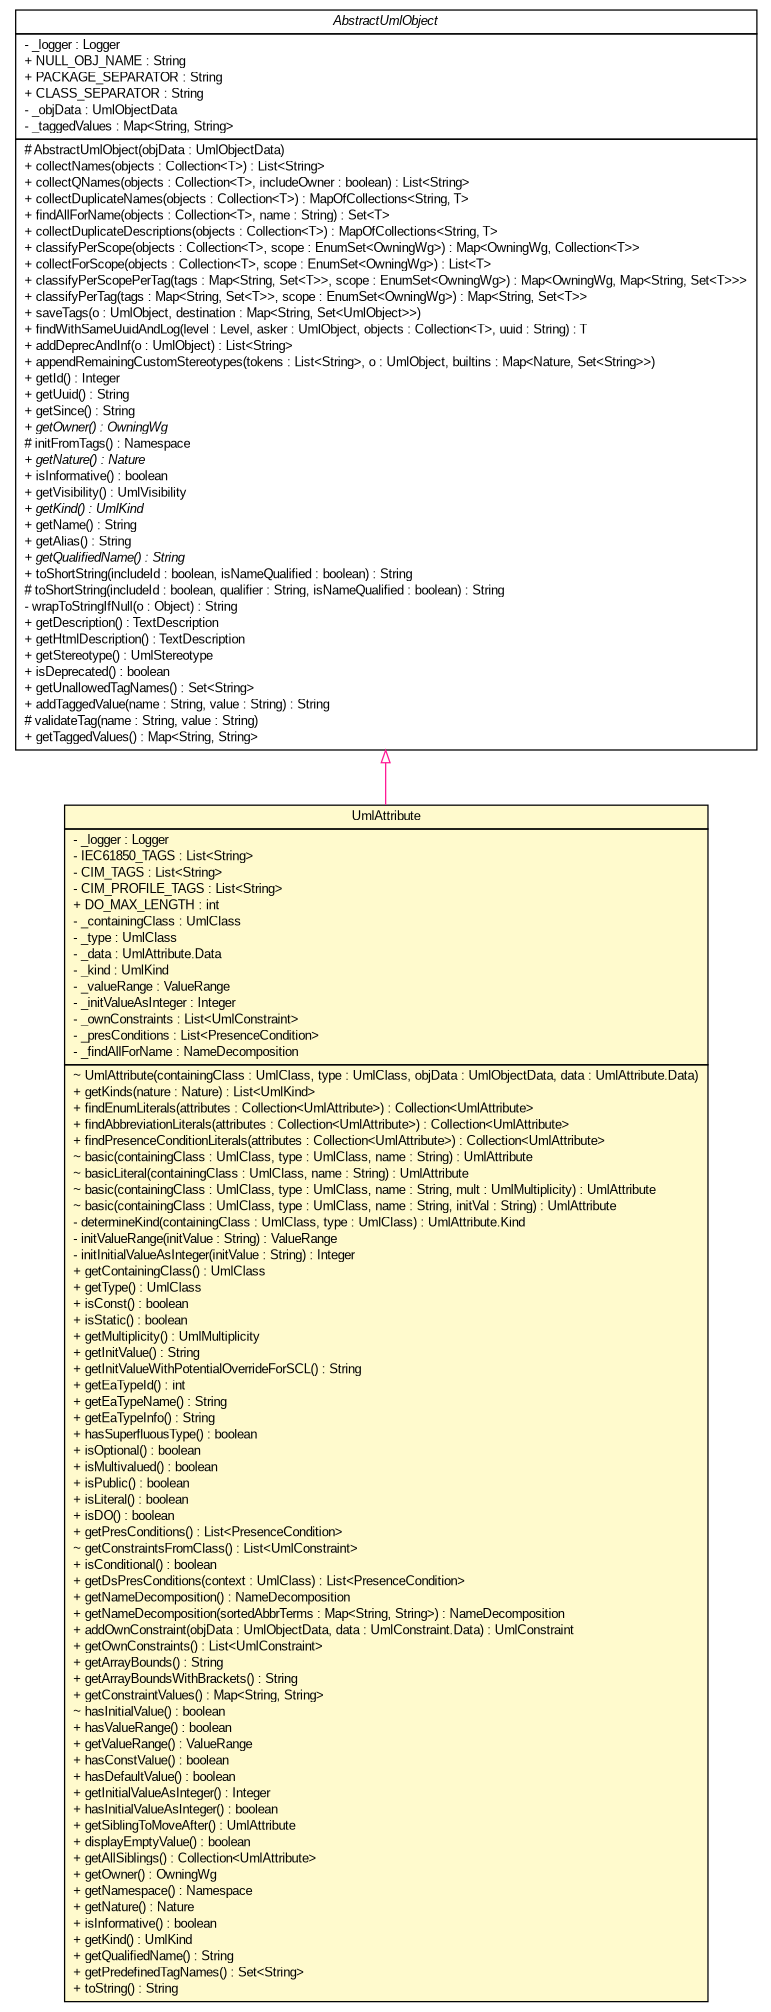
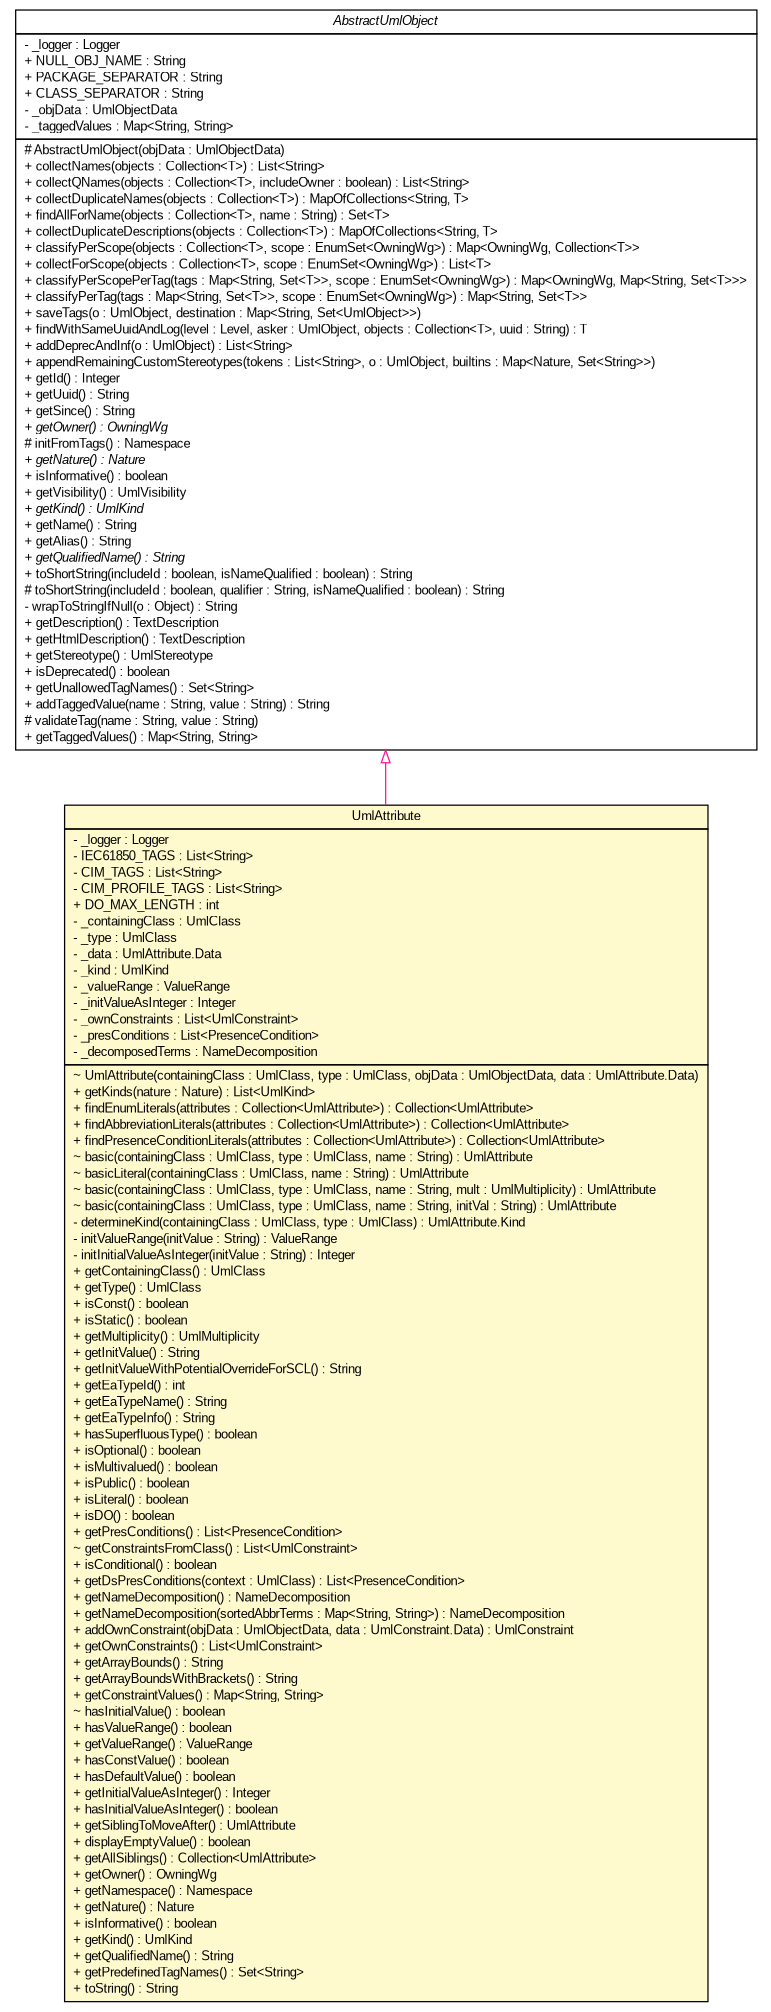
node "UmlAttribute": text "- _findAllForName : NameDecomposition" -> "- _decomposedTerms : NameDecomposition"
